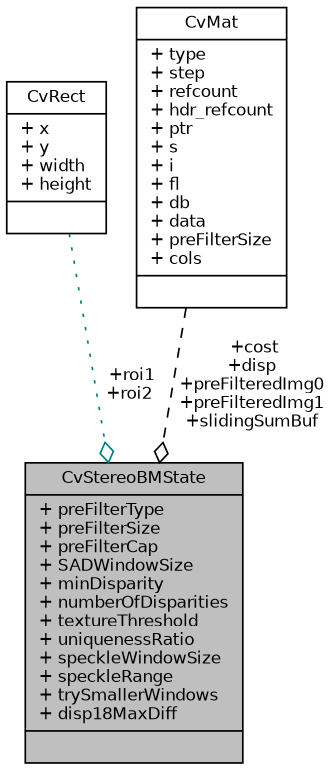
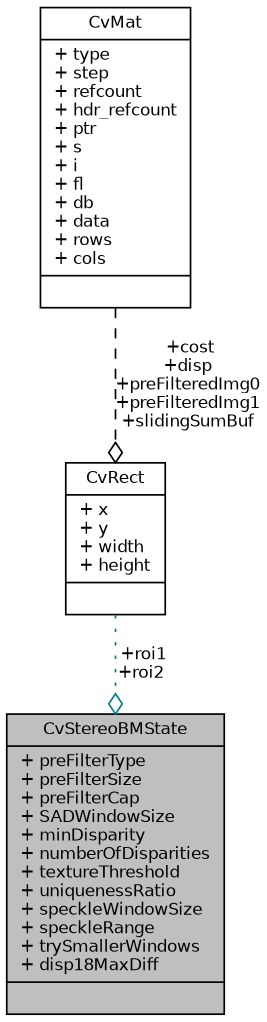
node "CvMat": text "+ preFilterSize" -> "+ rows"
edge "CvMat" -> "CvStereoBMState": now "CvMat" -> "CvRect"
